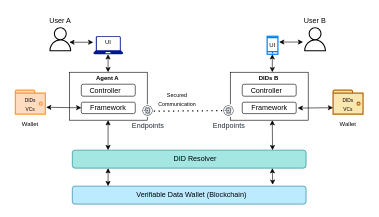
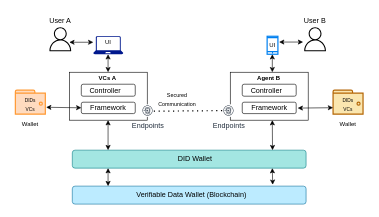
node "Agent A": label "Agent A" -> "VCs A"
node "DIDs B": label "DIDs B" -> "Agent B"
node "DID Resolver": label "DID Resolver" -> "DID Wallet"
